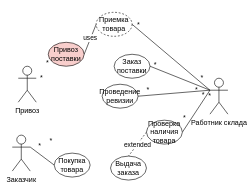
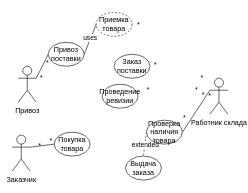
node "Привоз поставки": fillcolor #f8cecc -> #ffffff
edge "Приемка товара" -- "Работник склада": removed
edge "Привоз поставки" -- "Привоз": added
edge "Заказ поставки" -- "Работник склада": removed
edge "Проведение ревизии" -- "Работник склада": removed
node "Покупка товара": moved (72, 165) -> (72, 144)
node "Выдача заказа": moved (129, 168) -> (144, 168)
